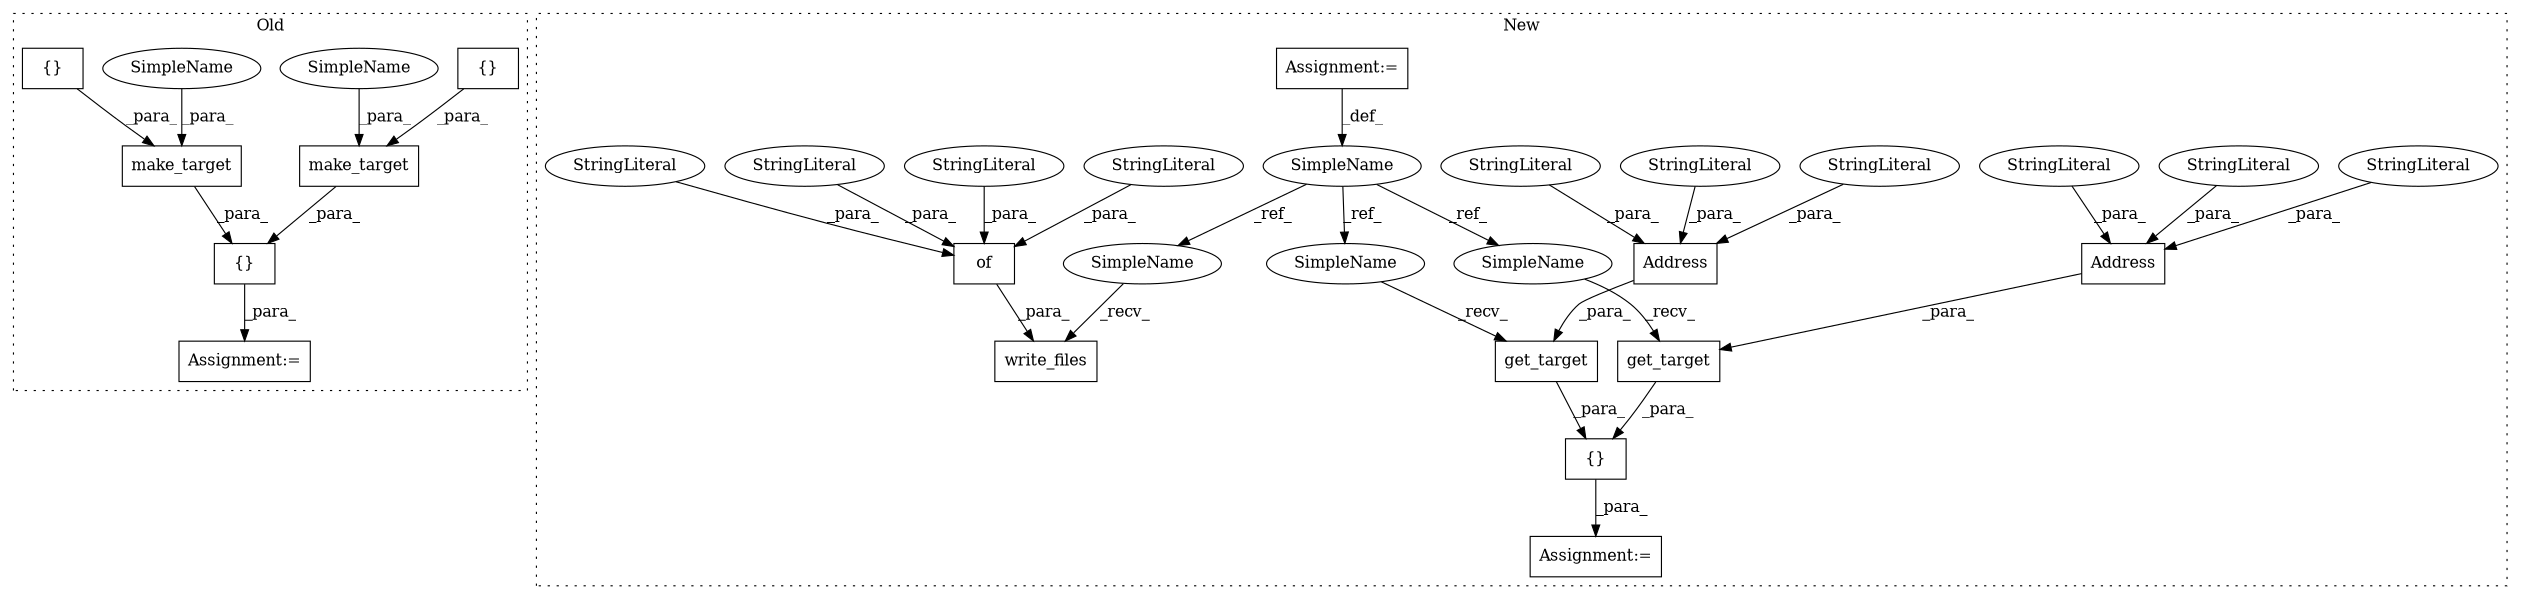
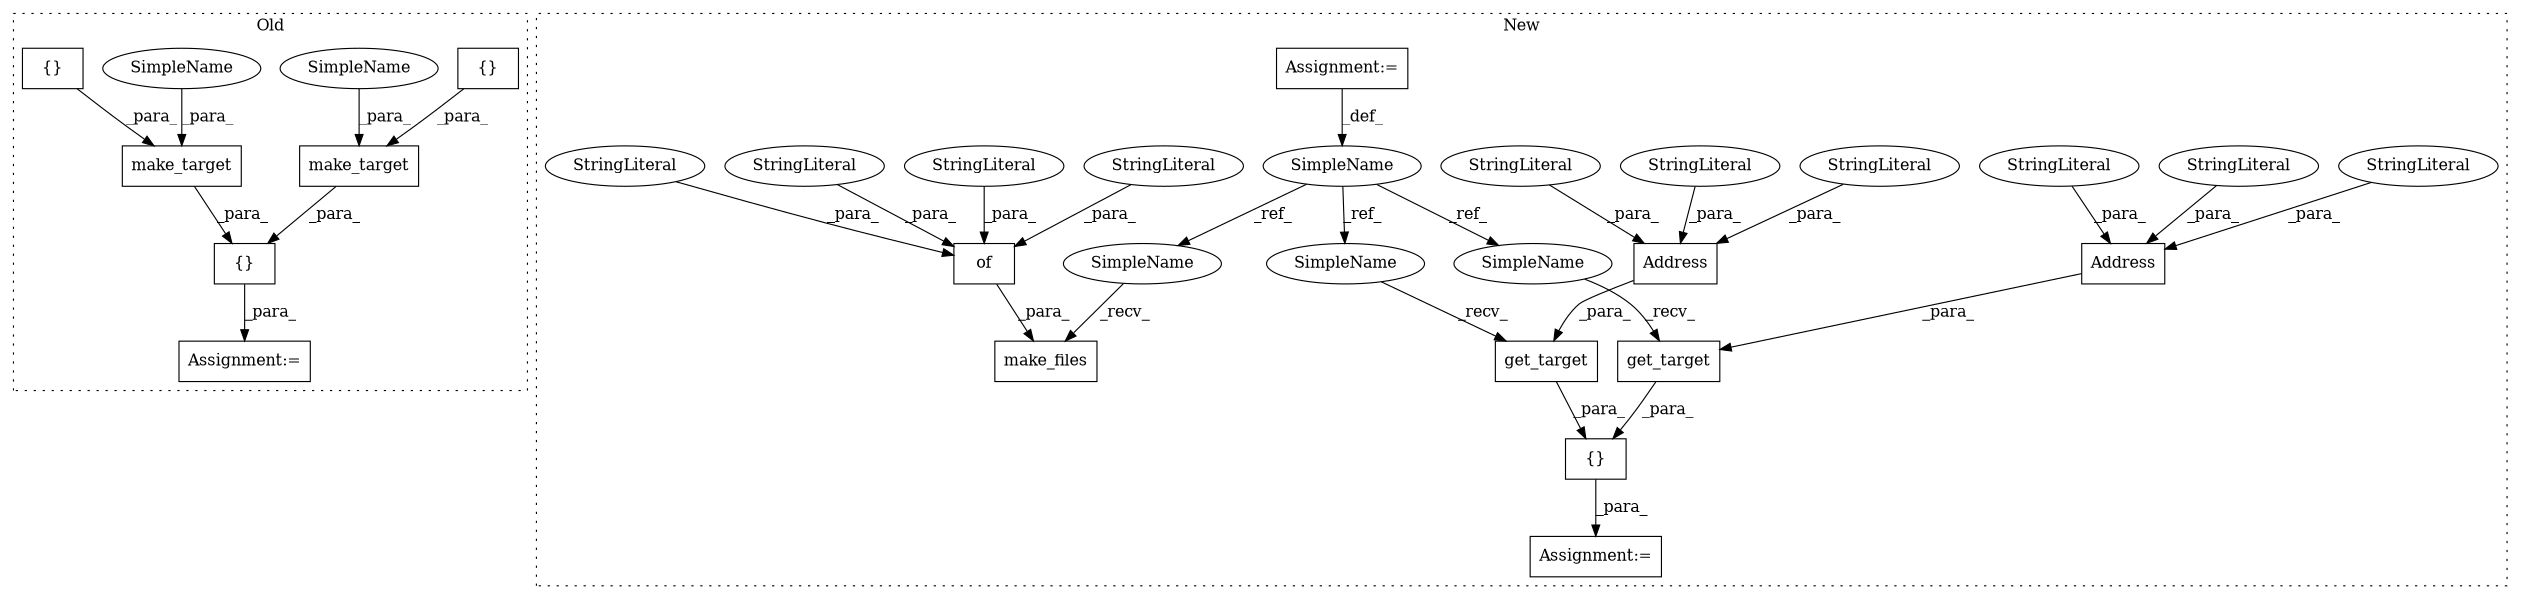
node "write_files": label "write_files" -> "make_files"
